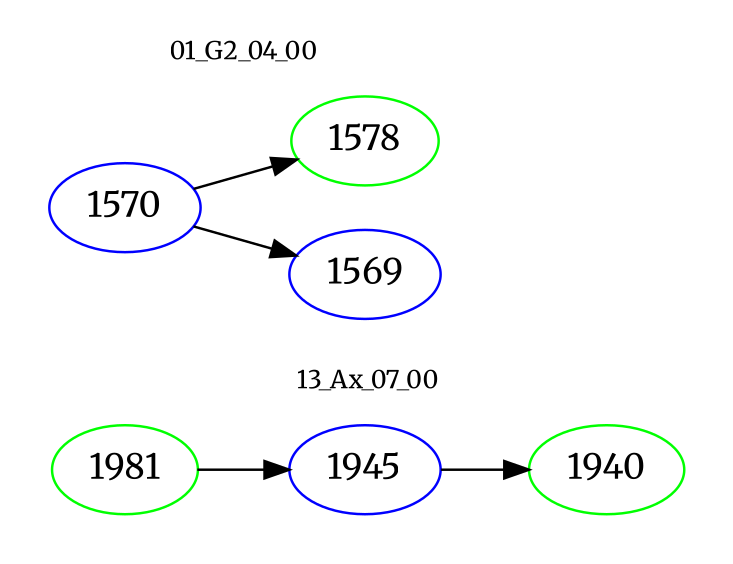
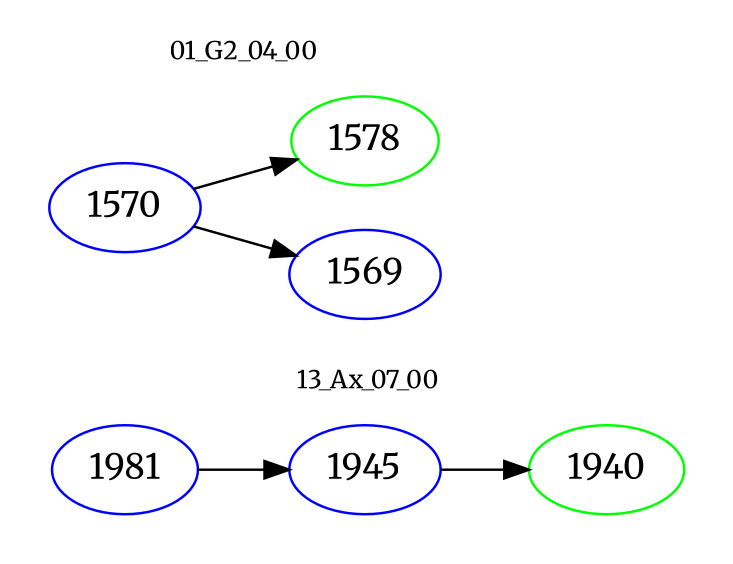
node "1981": color green -> blue
